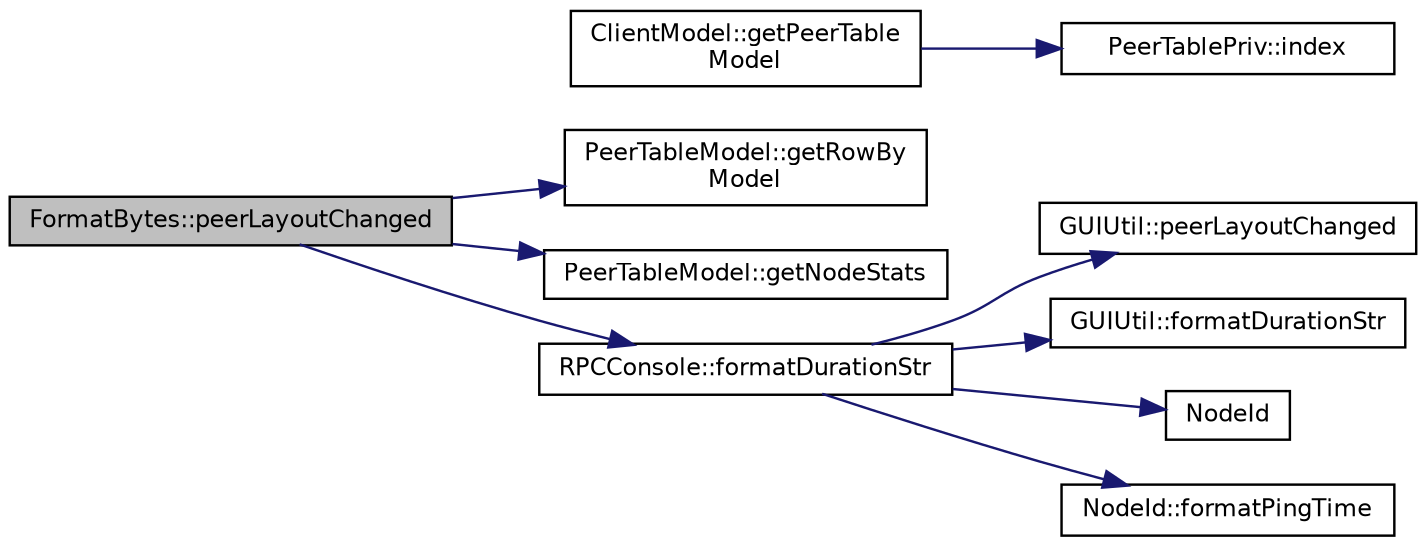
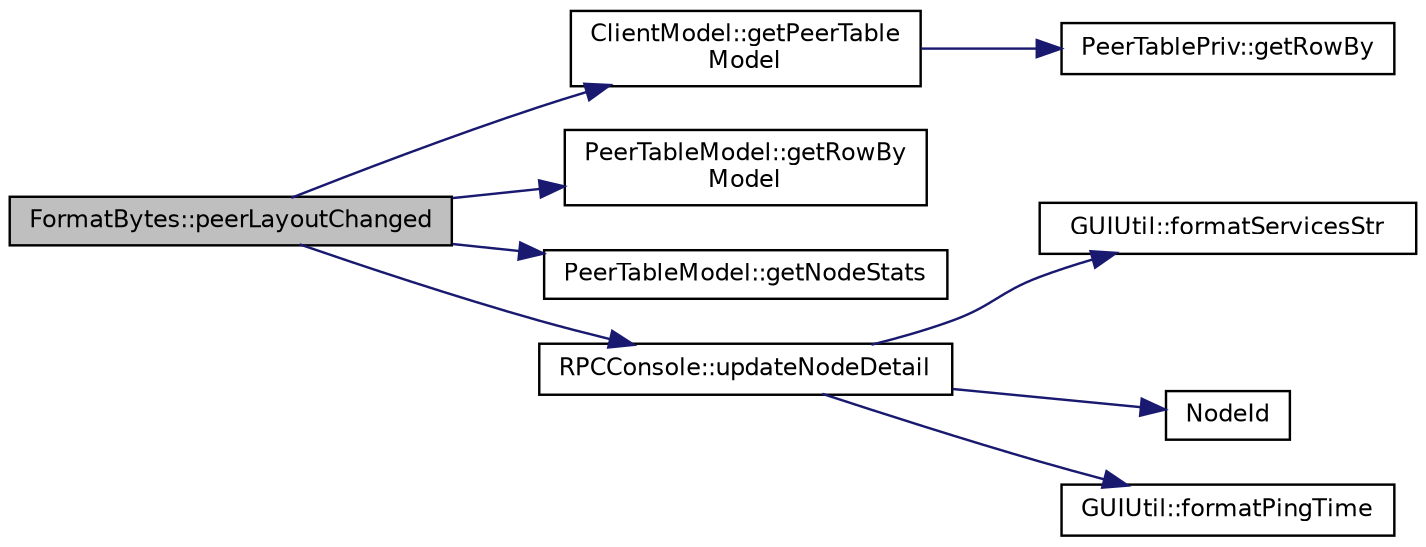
node "PeerTablePriv::index": label "PeerTablePriv::index" -> "PeerTablePriv::getRowBy"
edge "FormatBytes::peerLayoutChanged" -> "ClientModel::getPeerTable Model": added
node "GUIUtil::peerLayoutChanged": label "GUIUtil::peerLayoutChanged" -> "GUIUtil::formatServicesStr"
node "GUIUtil::formatDurationStr": removed
node "RPCConsole::formatDurationStr": label "RPCConsole::formatDurationStr" -> "RPCConsole::updateNodeDetail"
node "NodeId::formatPingTime": label "NodeId::formatPingTime" -> "GUIUtil::formatPingTime"
